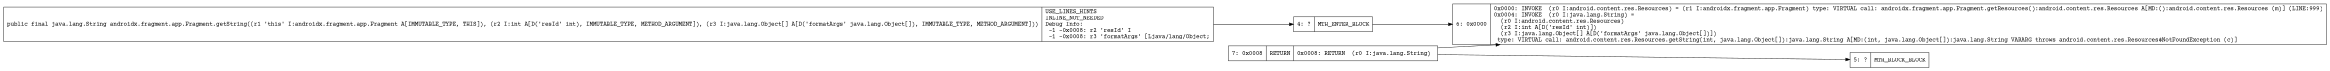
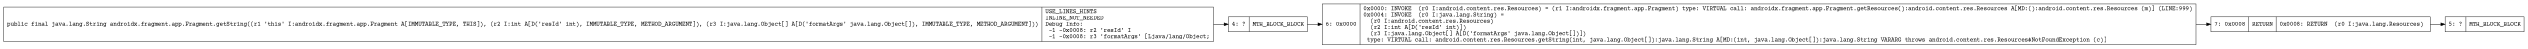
node "4: ?": text "MTH_ENTER_BLOCK" -> "MTH_BLOCK_BLOCK"
edge "7: 0x0008" -> "6: 0x0000": reversed
node "7: 0x0008": text "0x0008: RETURN  (r0 I:java.lang.String)" -> "0x0008: RETURN  (r0 I:java.lang.Resources)"
